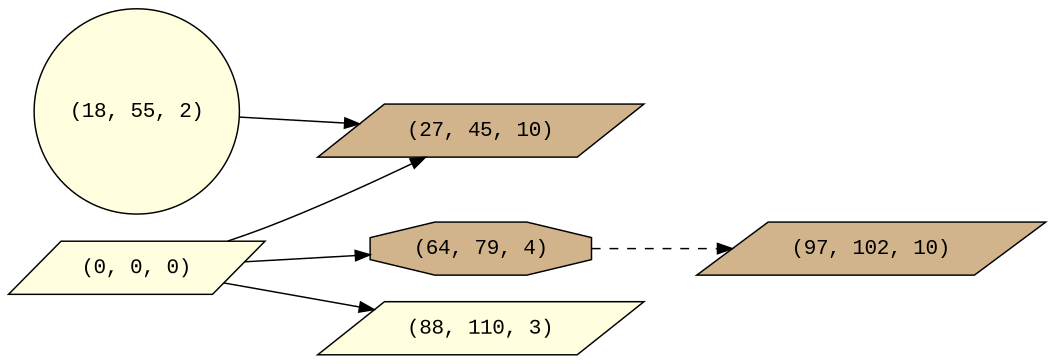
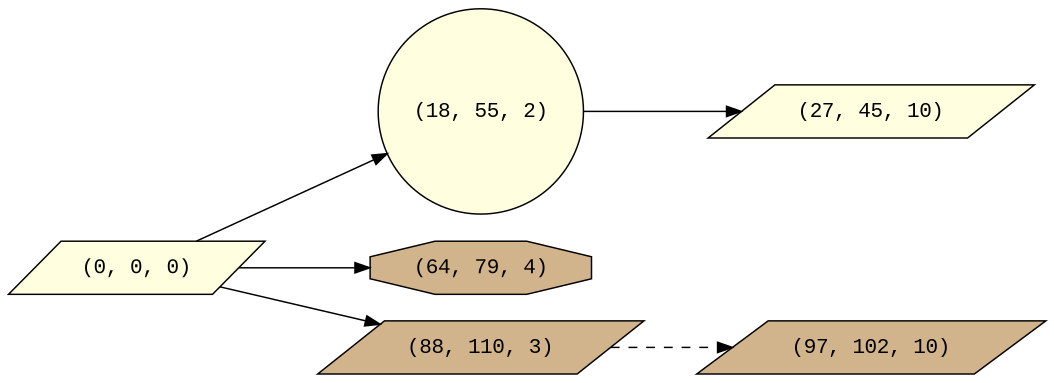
node "(27, 45, 10)": fillcolor tan -> lightyellow
edge "(0, 0, 0)" -> "(27, 45, 10)": now "(0, 0, 0)" -> "(18, 55, 2)"
edge "(64, 79, 4)" -> "(97, 102, 10)": now "(88, 110, 3)" -> "(97, 102, 10)"
node "(88, 110, 3)": fillcolor lightyellow -> tan
